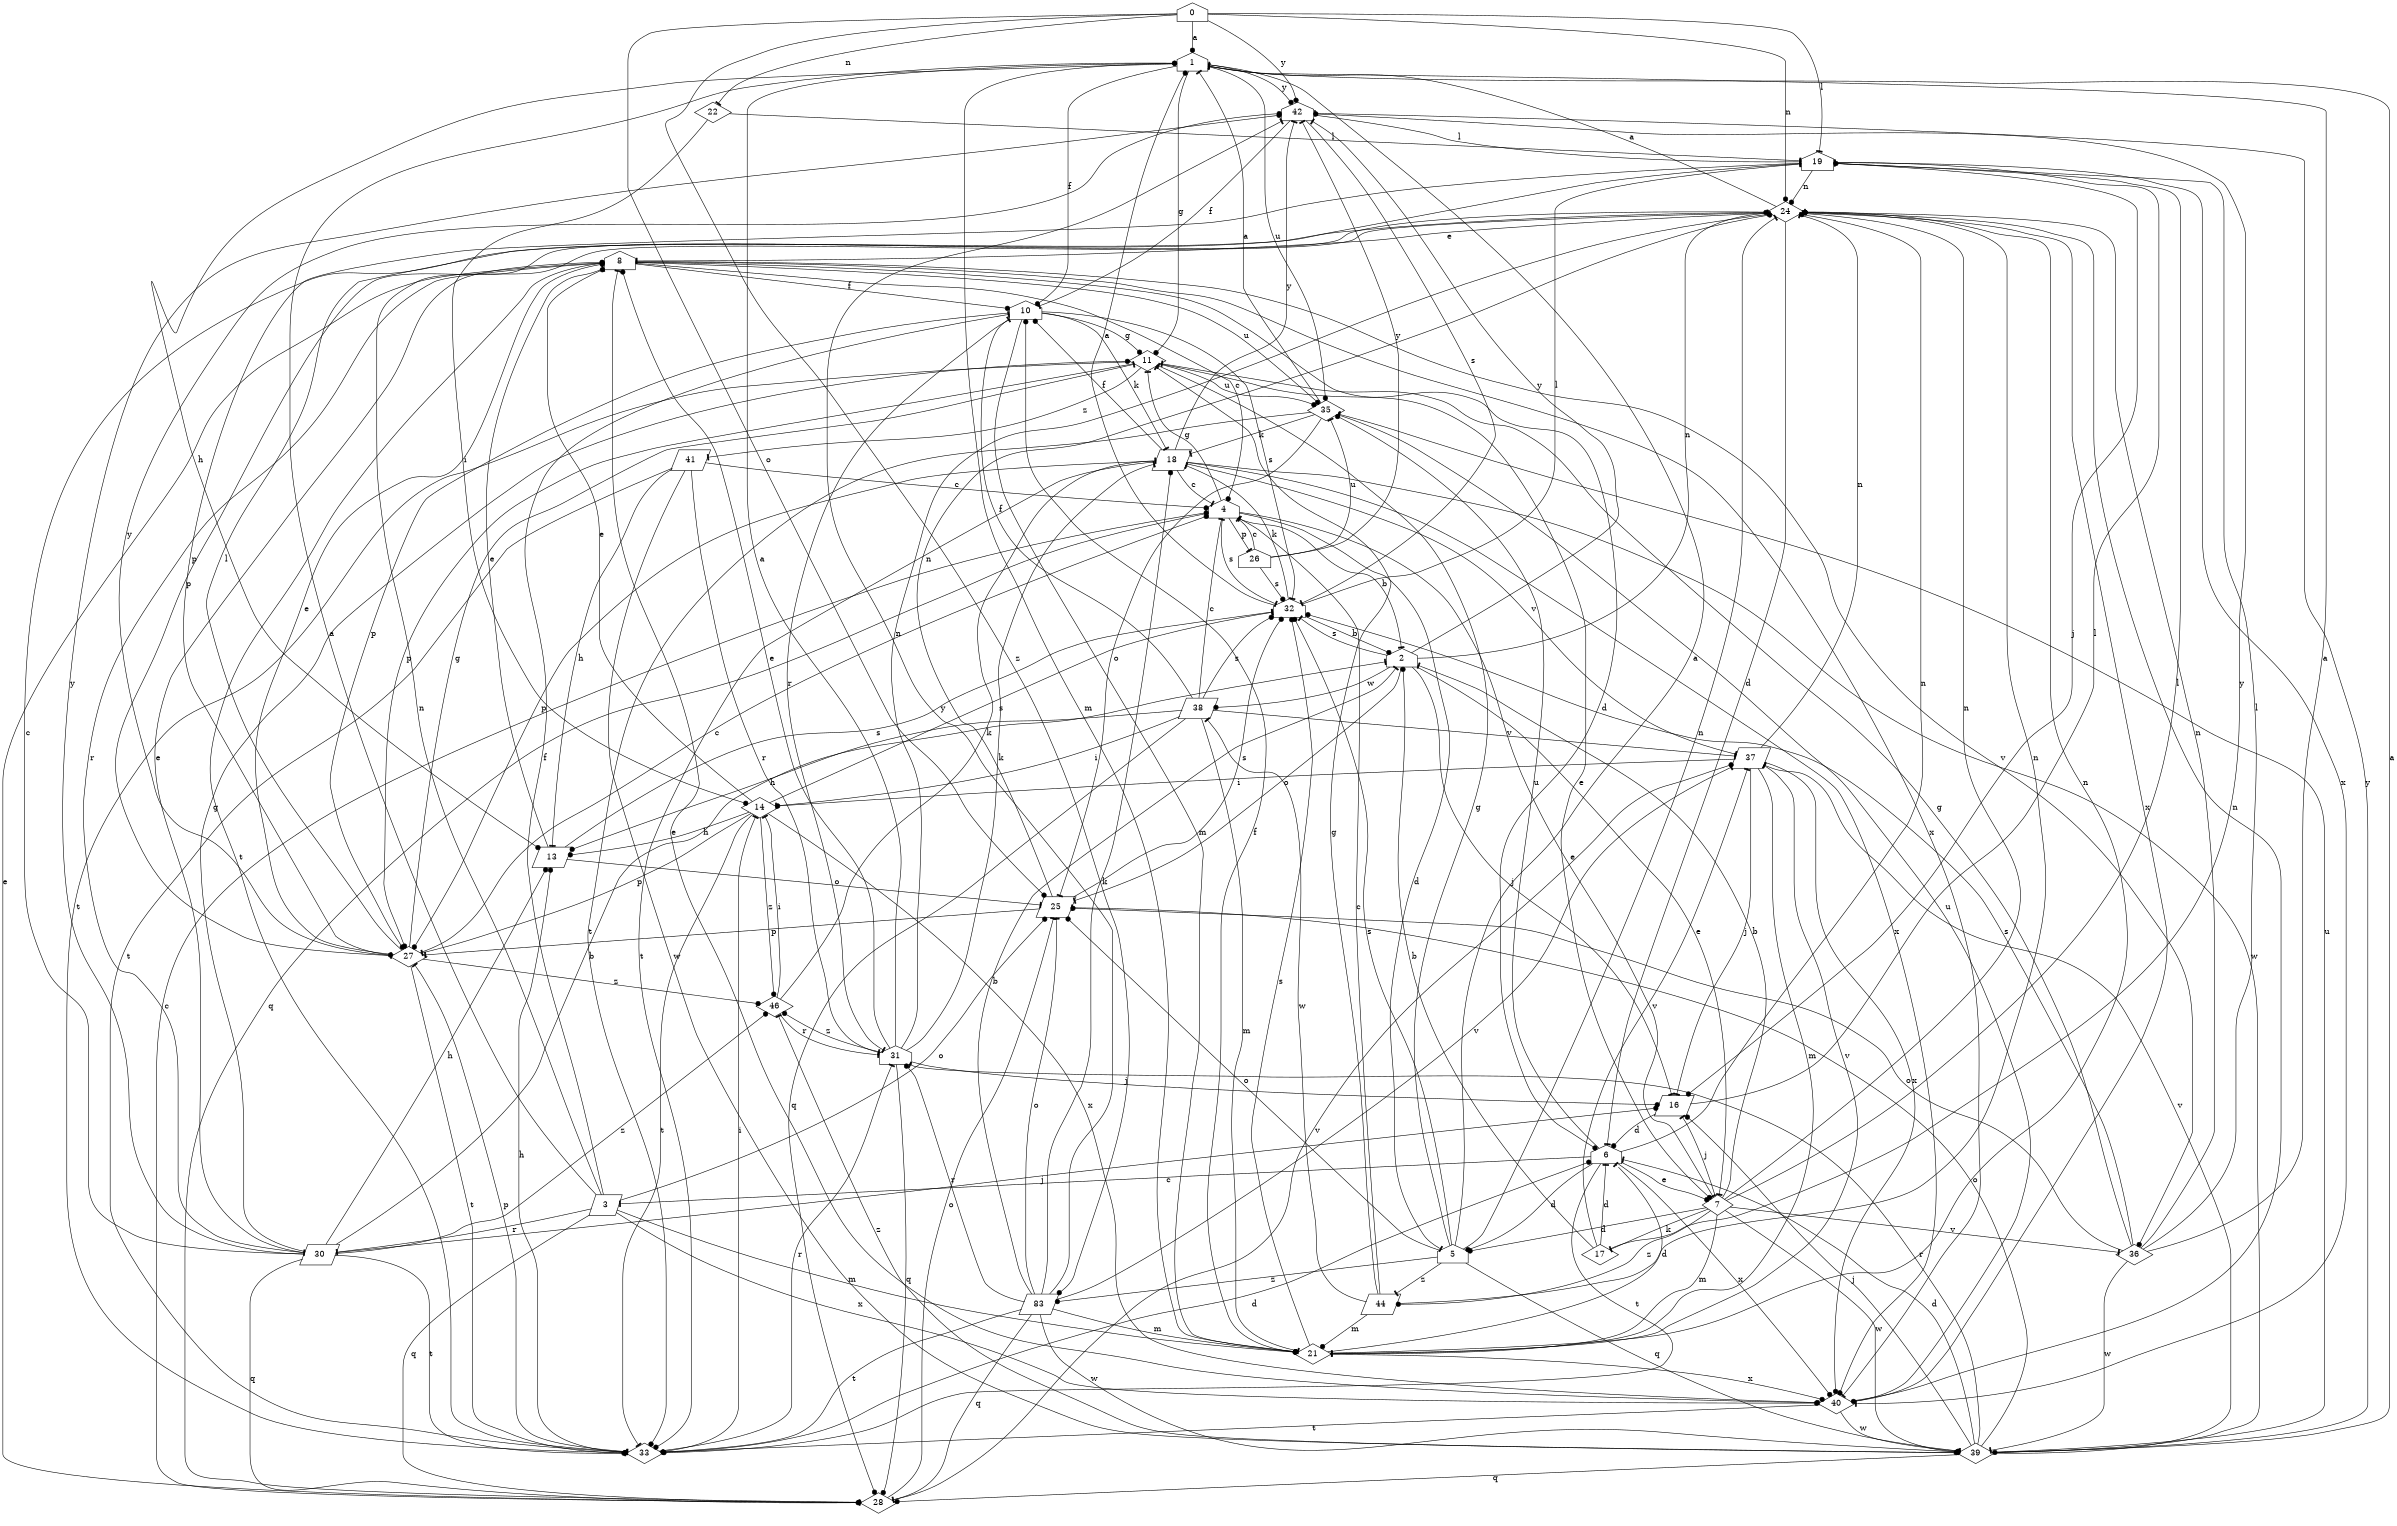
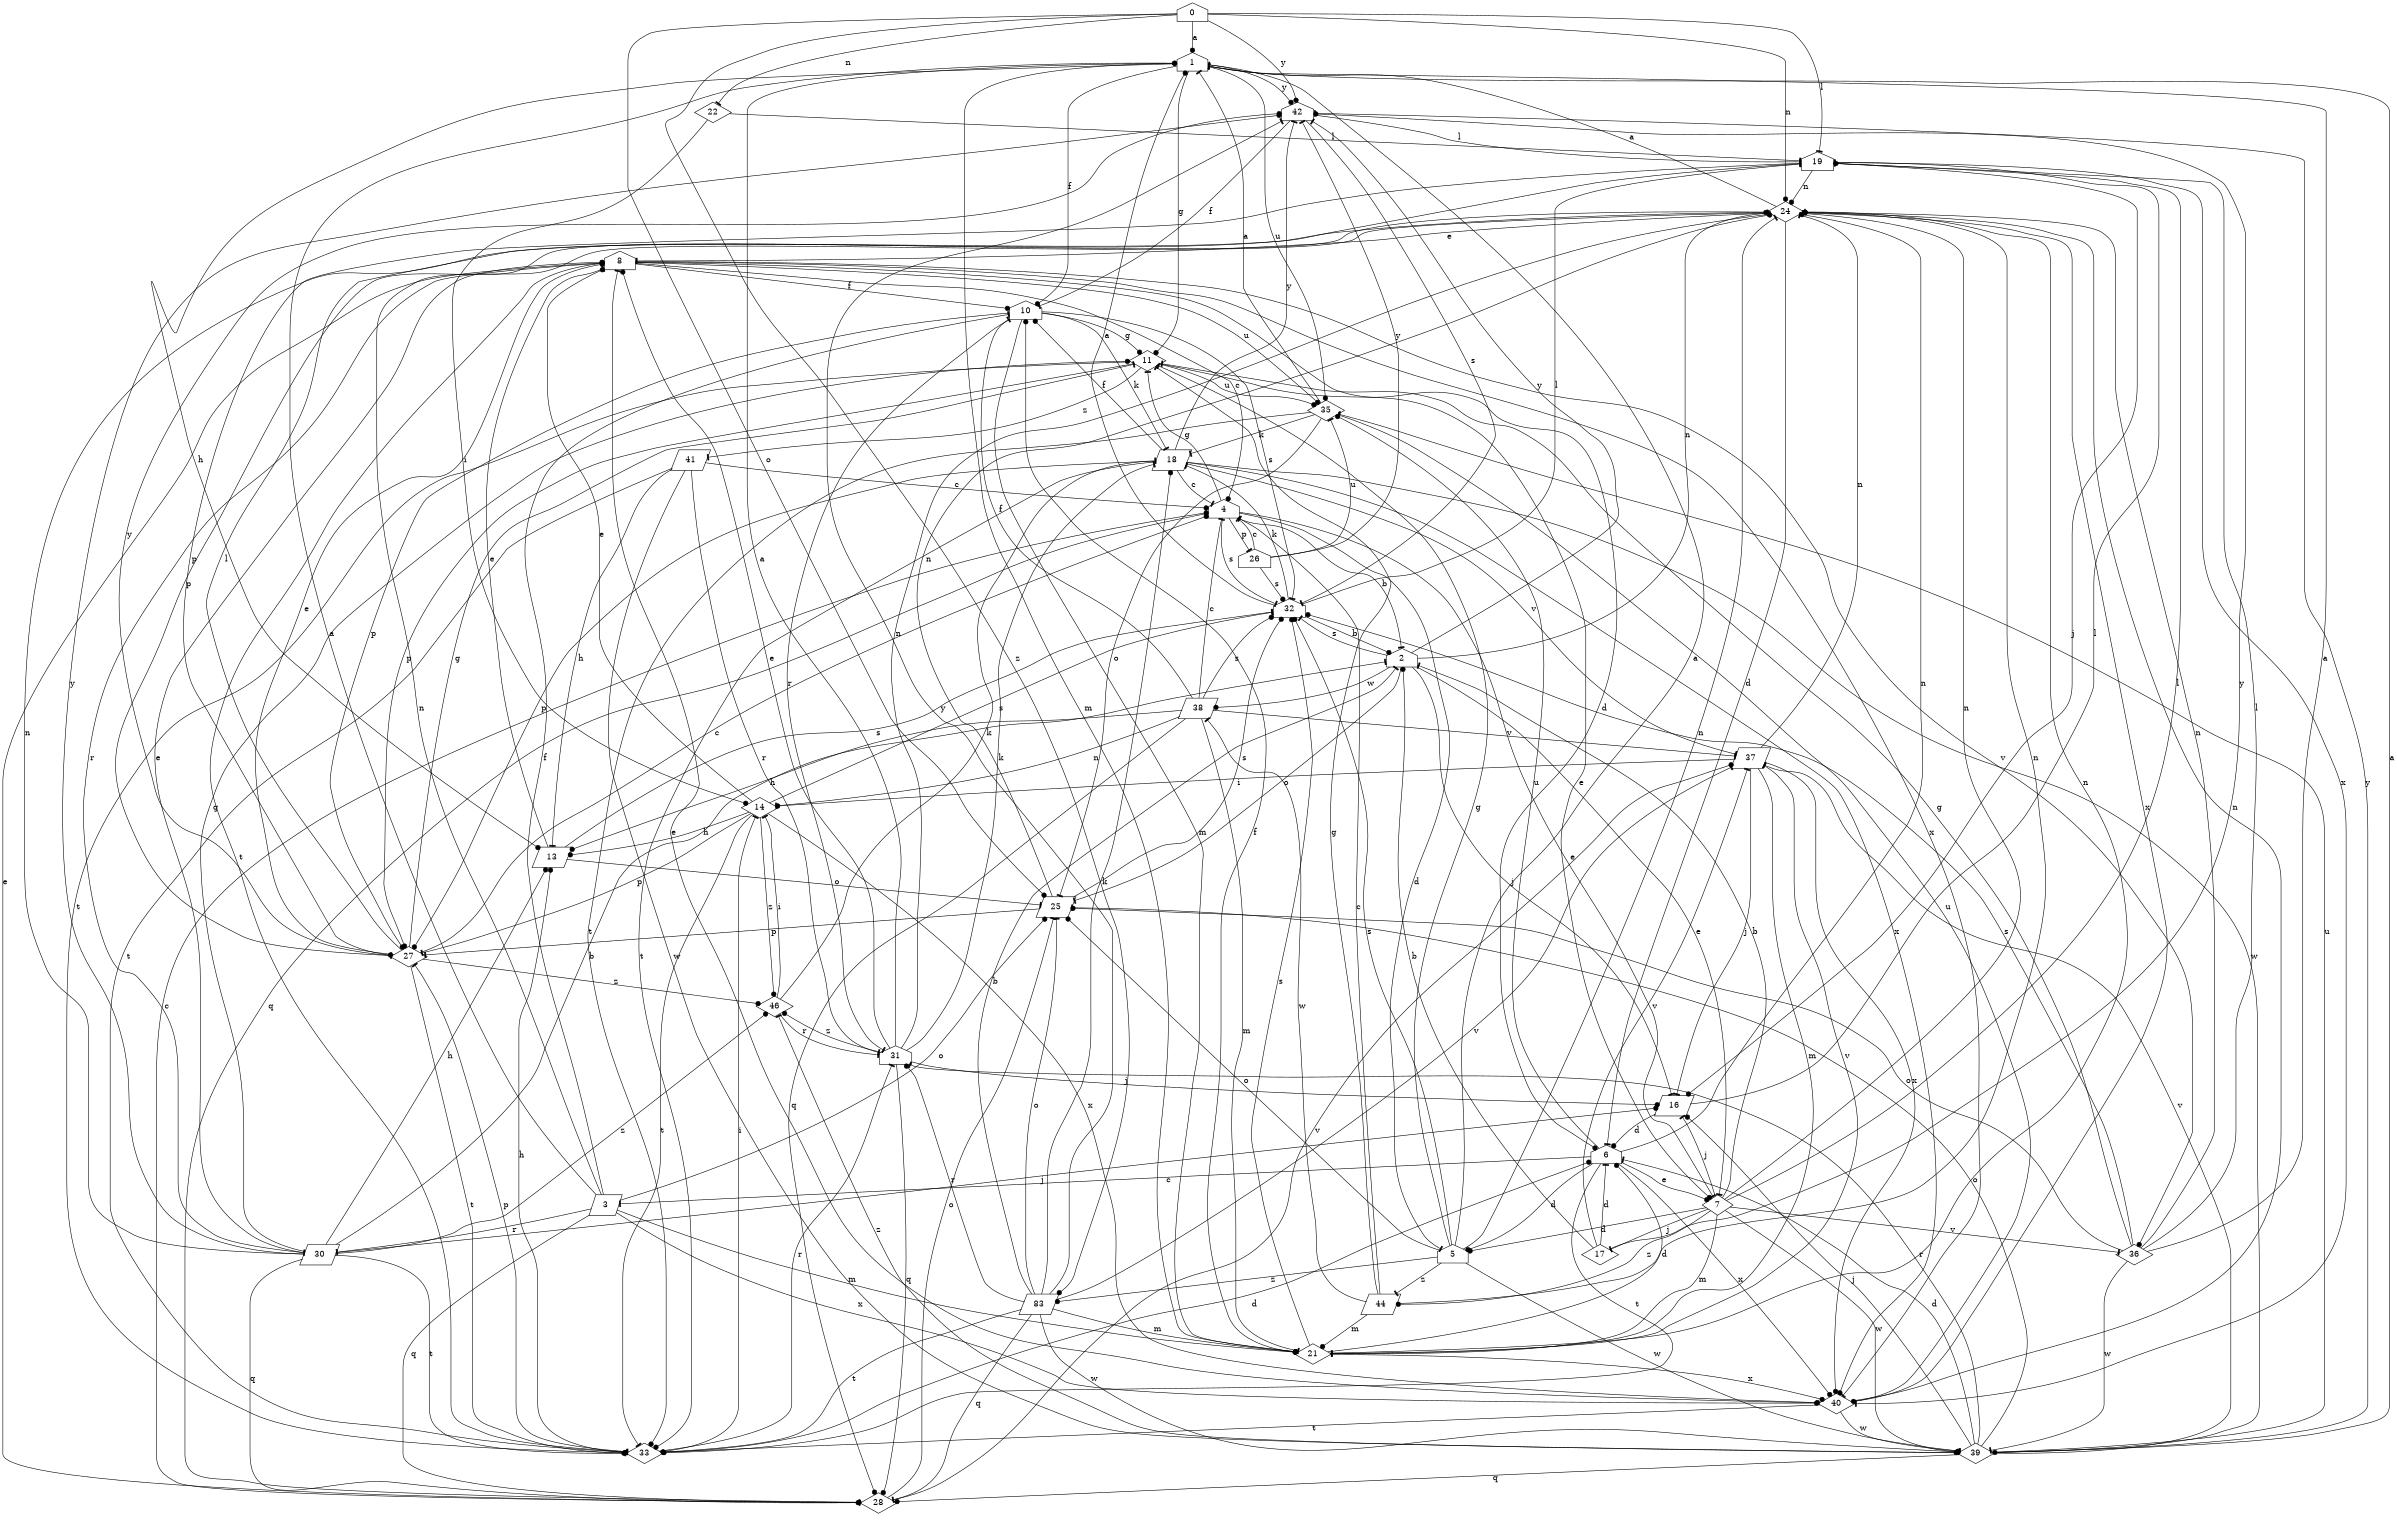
edge "30" -> "24": label "c" -> "n"
edge "38" -> "14": label "i" -> "n"
edge "7" -> "17": label "k" -> "j"
edge "21" -> "6": arrowhead tee -> dot
edge "5" -> "39": label "q" -> "w"
